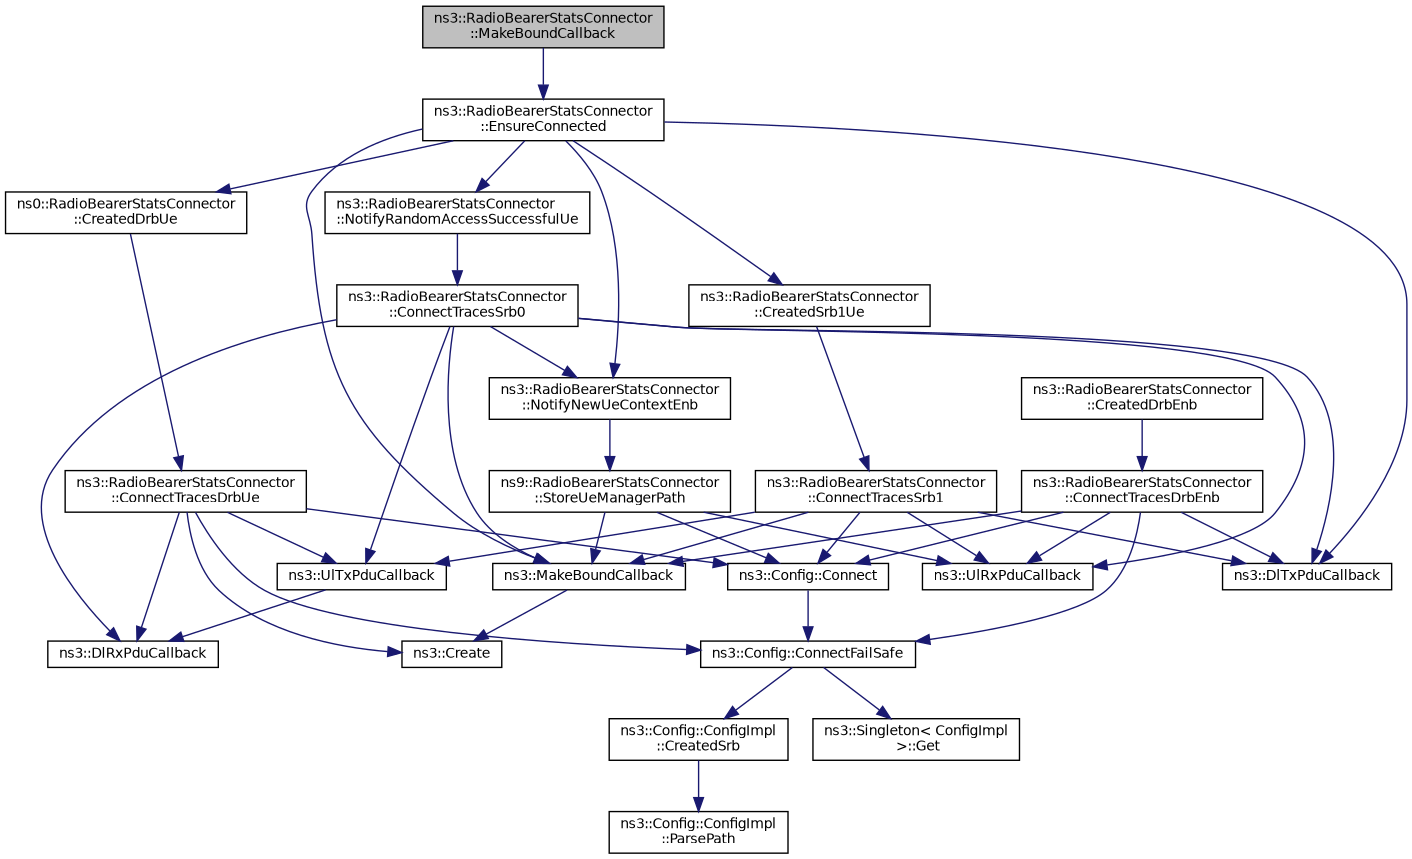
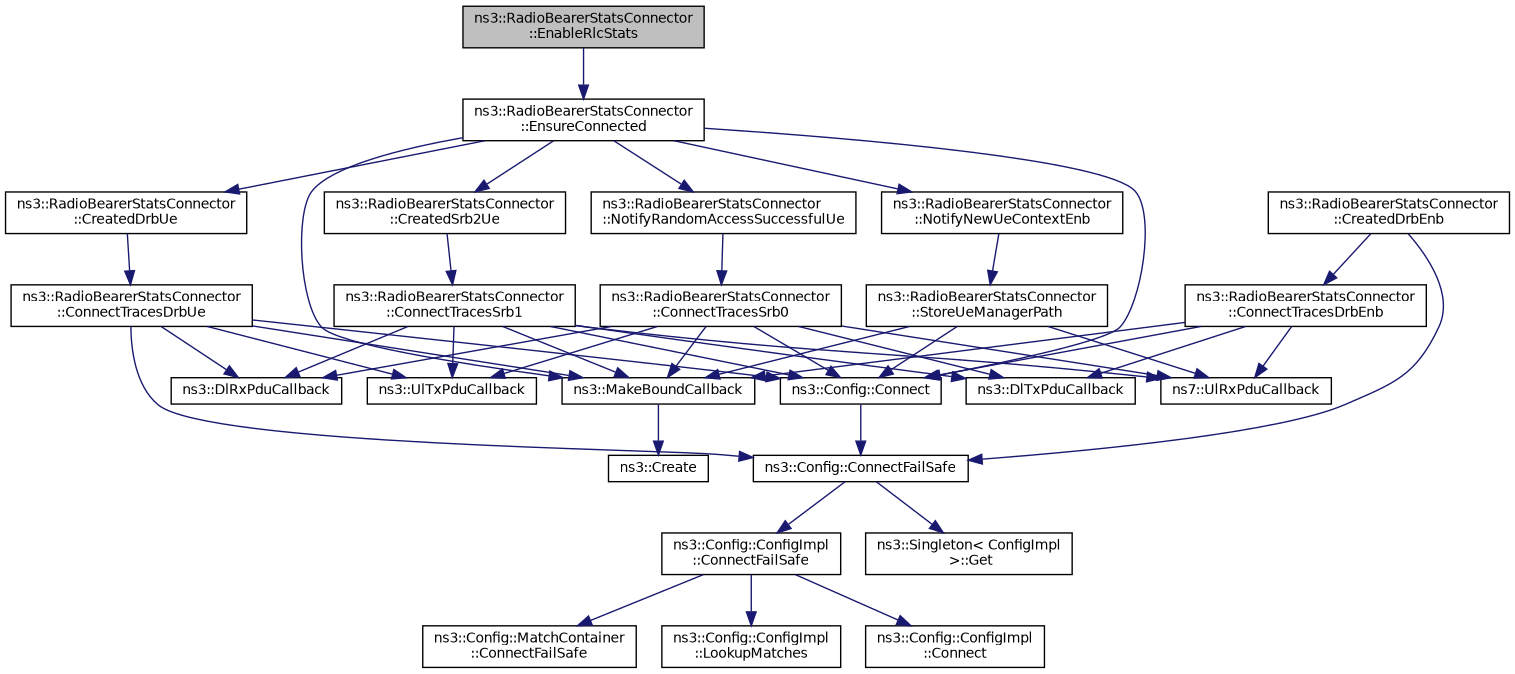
node "ns3::RadioBearerStatsConnector ::MakeBoundCallback": label "ns3::RadioBearerStatsConnector ::MakeBoundCallback" -> "ns3::RadioBearerStatsConnector ::EnableRlcStats"
edge "ns3::RadioBearerStatsConnector ::EnsureConnected" -> "ns3::DlTxPduCallback": now "ns3::RadioBearerStatsConnector ::EnsureConnected" -> "ns3::Config::Connect"
node "ns0::RadioBearerStatsConnector ::CreatedDrbUe": label "ns0::RadioBearerStatsConnector ::CreatedDrbUe" -> "ns3::RadioBearerStatsConnector ::CreatedDrbUe"
node "ns3::RadioBearerStatsConnector ::CreatedSrb1Ue": label "ns3::RadioBearerStatsConnector ::CreatedSrb1Ue" -> "ns3::RadioBearerStatsConnector ::CreatedSrb2Ue"
edge "ns3::RadioBearerStatsConnector ::ConnectTracesSrb0" -> "ns3::RadioBearerStatsConnector ::NotifyNewUeContextEnb": now "ns3::RadioBearerStatsConnector ::ConnectTracesSrb0" -> "ns3::Config::Connect"
node "ns9::RadioBearerStatsConnector ::StoreUeManagerPath": label "ns9::RadioBearerStatsConnector ::StoreUeManagerPath" -> "ns3::RadioBearerStatsConnector ::StoreUeManagerPath"
node "ns3::UlRxPduCallback": label "ns3::UlRxPduCallback" -> "ns7::UlRxPduCallback"
edge "ns3::UlTxPduCallback" -> "ns3::DlRxPduCallback": now "ns3::RadioBearerStatsConnector ::ConnectTracesSrb1" -> "ns3::DlRxPduCallback"
edge "ns3::RadioBearerStatsConnector ::ConnectTracesDrbEnb" -> "ns3::Config::ConnectFailSafe": now "ns3::RadioBearerStatsConnector ::CreatedDrbEnb" -> "ns3::Config::ConnectFailSafe"
edge "ns3::RadioBearerStatsConnector ::ConnectTracesDrbUe" -> "ns3::Create": now "ns3::RadioBearerStatsConnector ::ConnectTracesDrbUe" -> "ns3::MakeBoundCallback"
node "ns3::Config::MatchContainer ::ConnectFailSafe": added
node "ns3::Config::ConfigImpl ::LookupMatches": added
node "ns3::Config::ConfigImpl ::CreatedSrb": label "ns3::Config::ConfigImpl ::CreatedSrb" -> "ns3::Config::ConfigImpl ::ConnectFailSafe"
node "ns3::Config::ConfigImpl ::ParsePath": label "ns3::Config::ConfigImpl ::ParsePath" -> "ns3::Config::ConfigImpl ::Connect"
